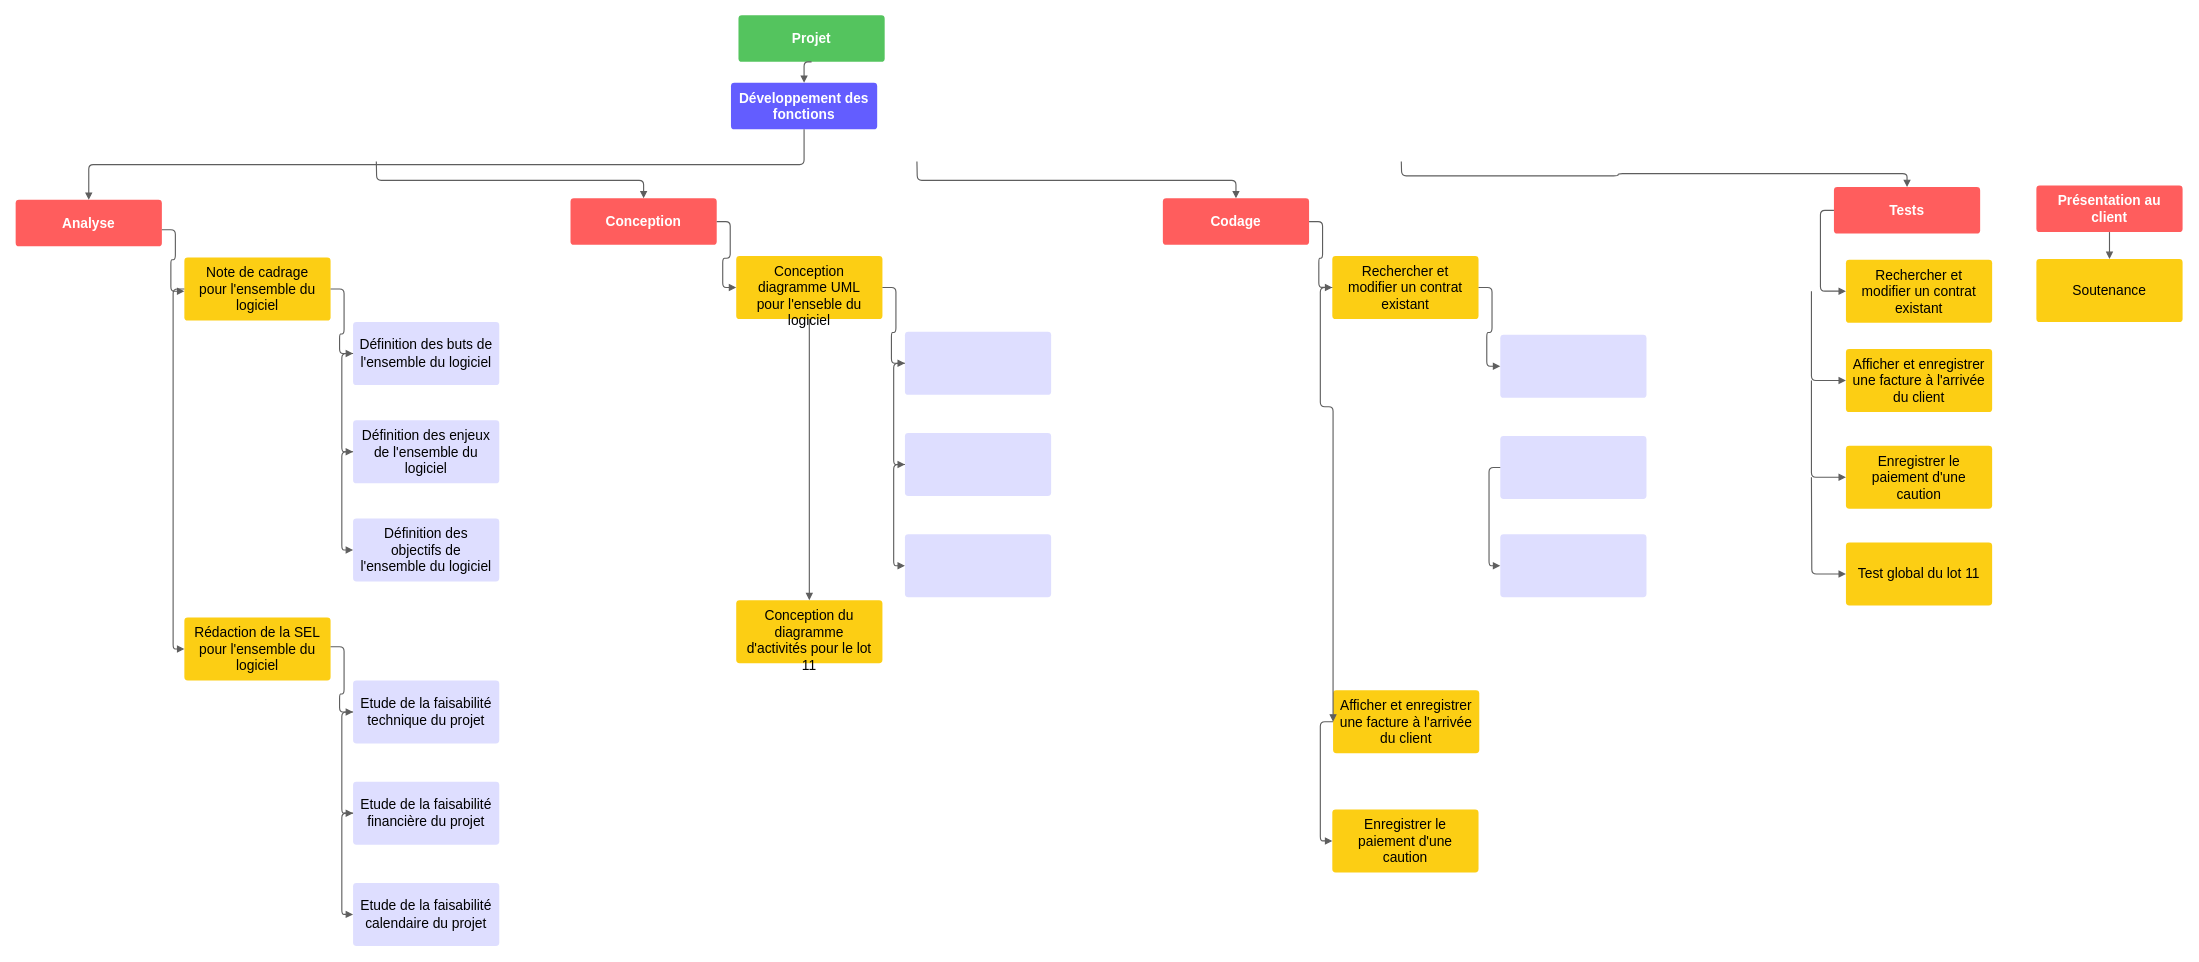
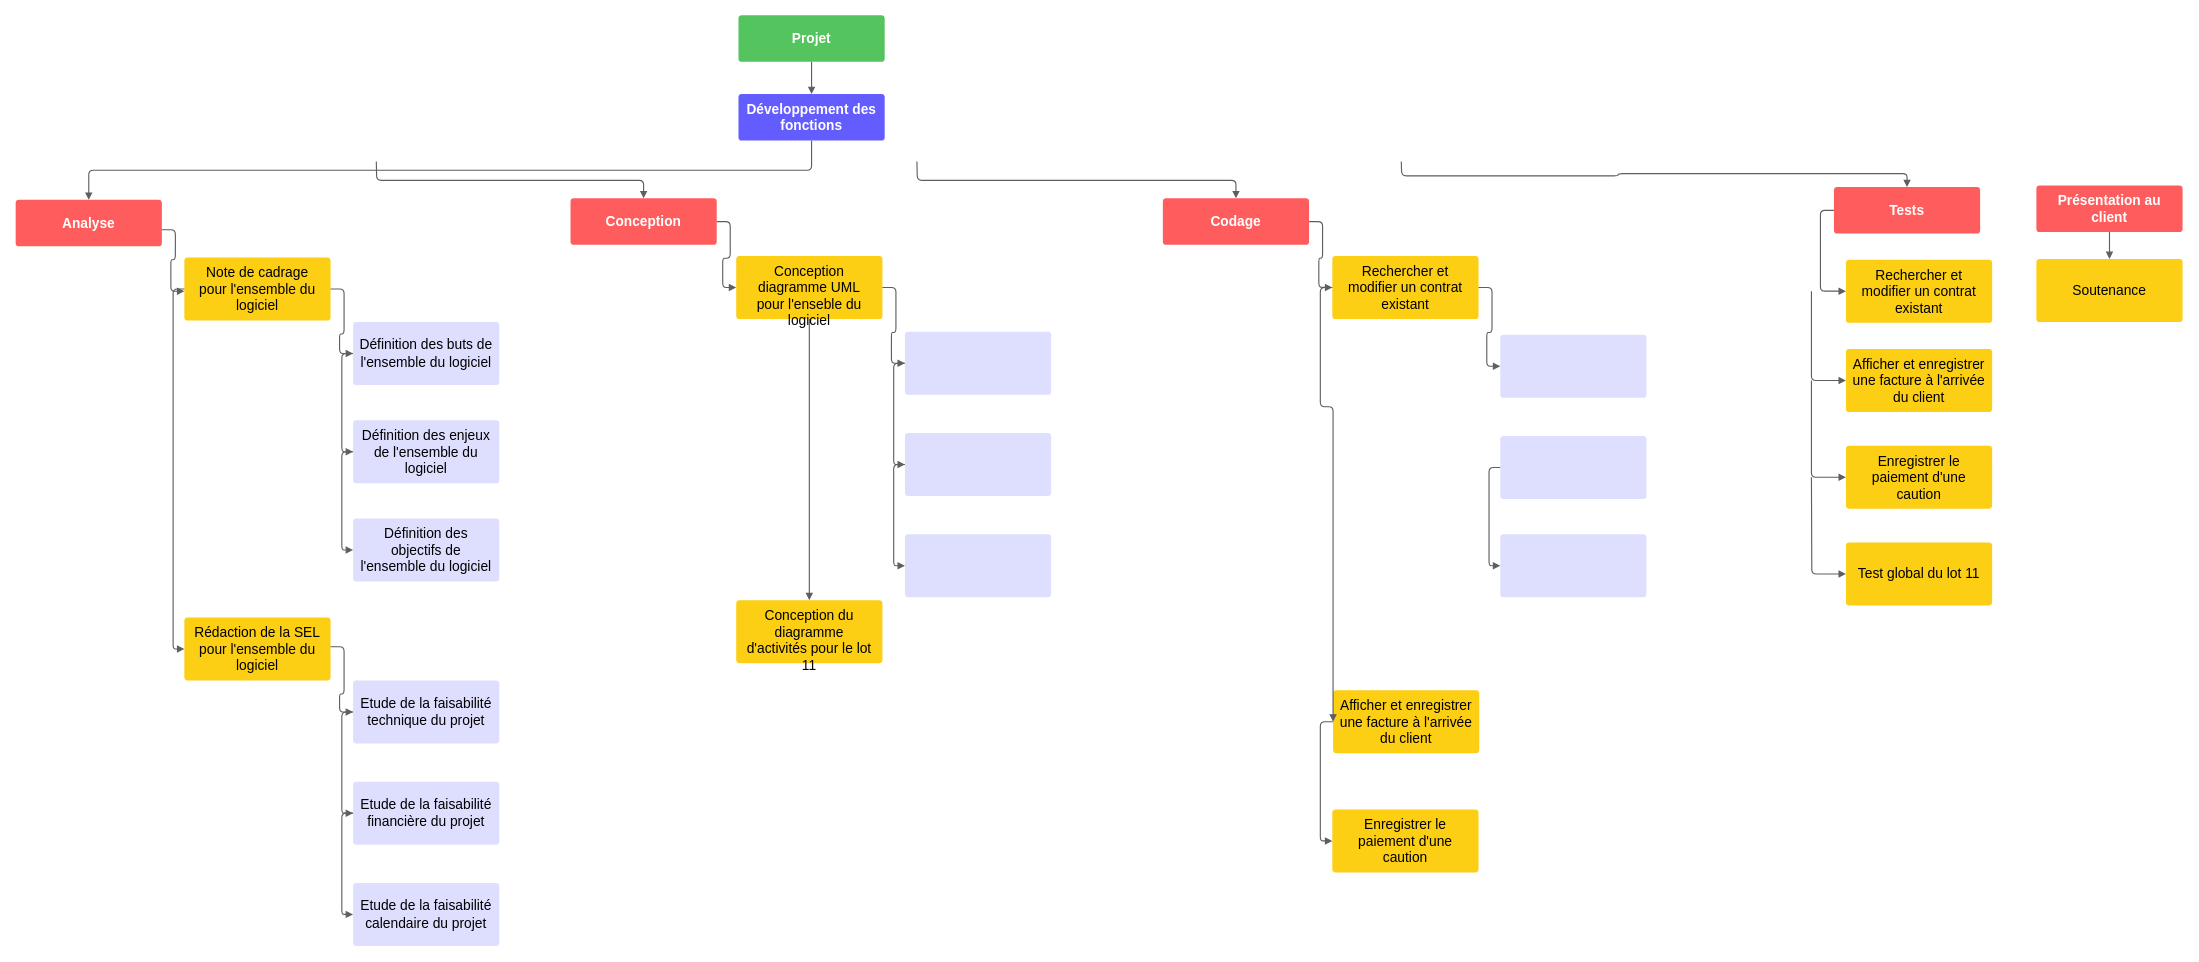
node "Développement des fonctions": moved (804, 106) -> (812, 117)
